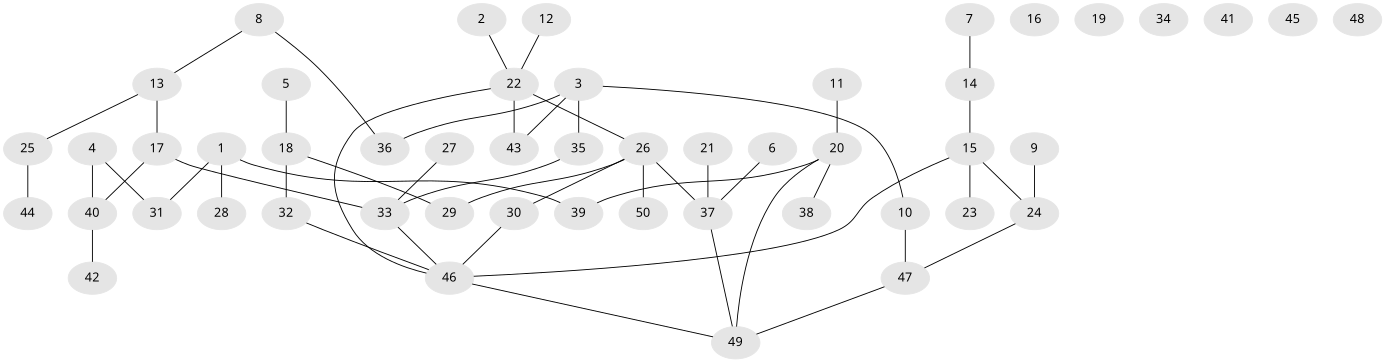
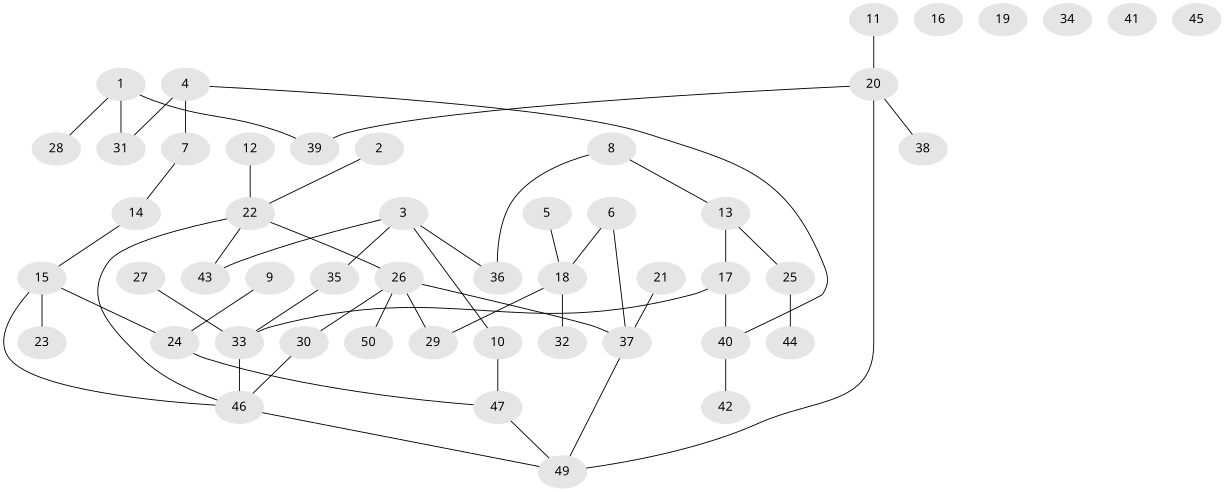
node "48": removed
edge "4" -- "7": added
edge "32" -- "46": removed
edge "6" -- "18": added
